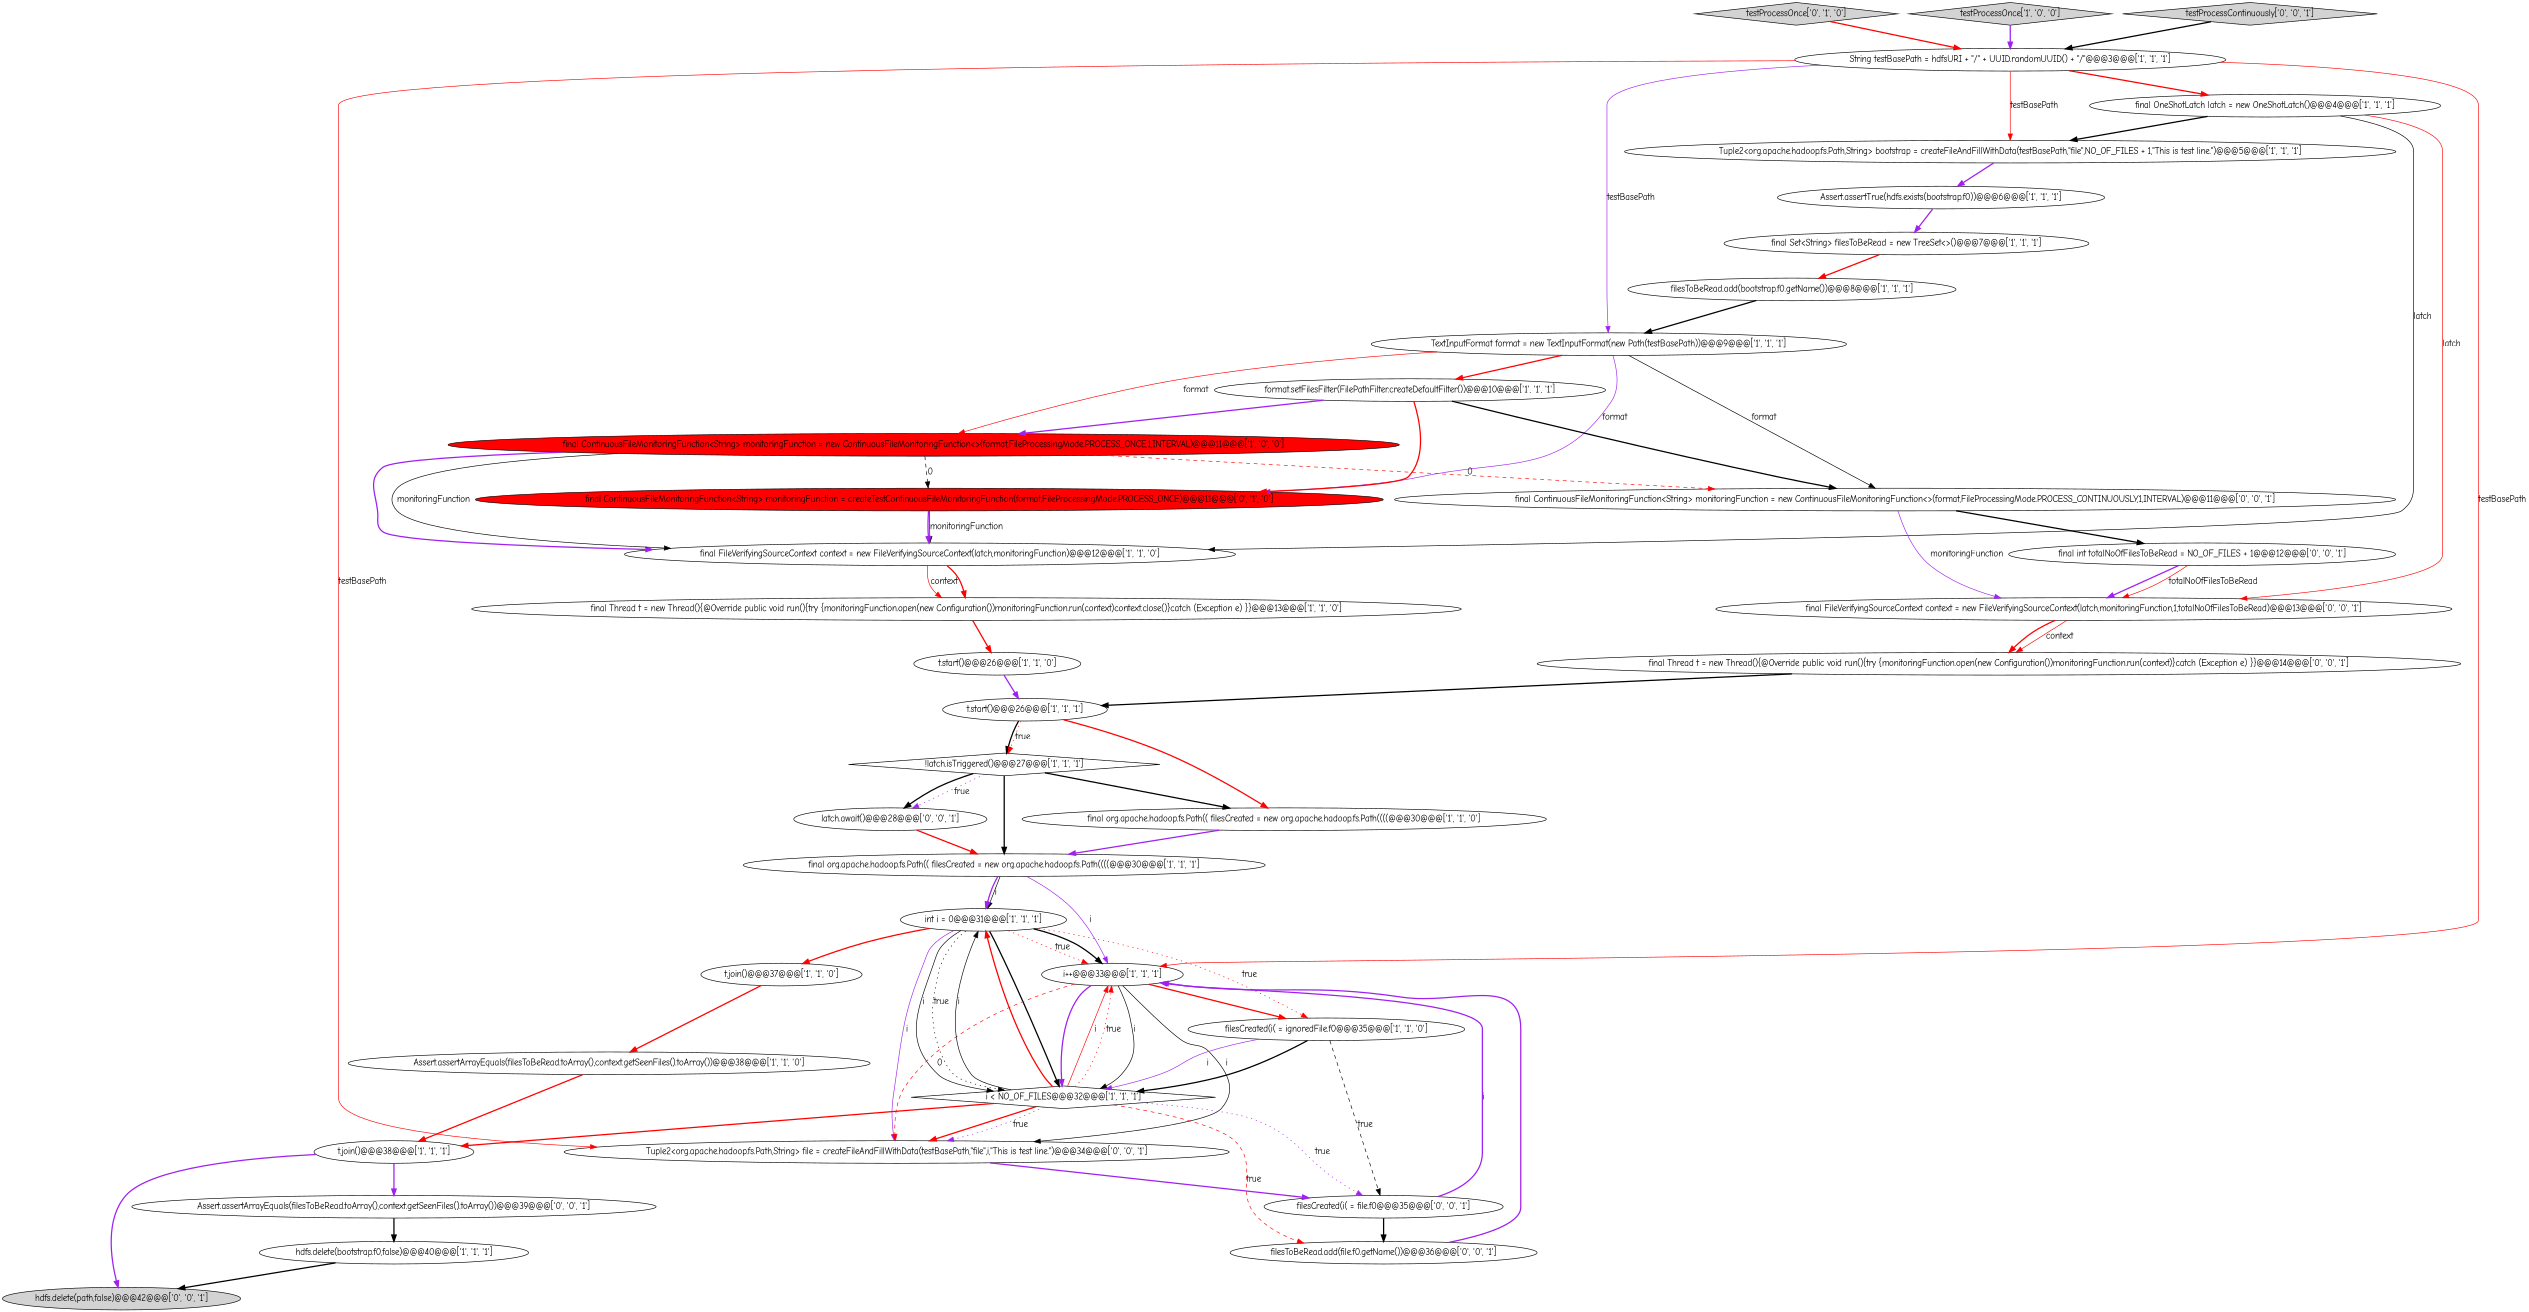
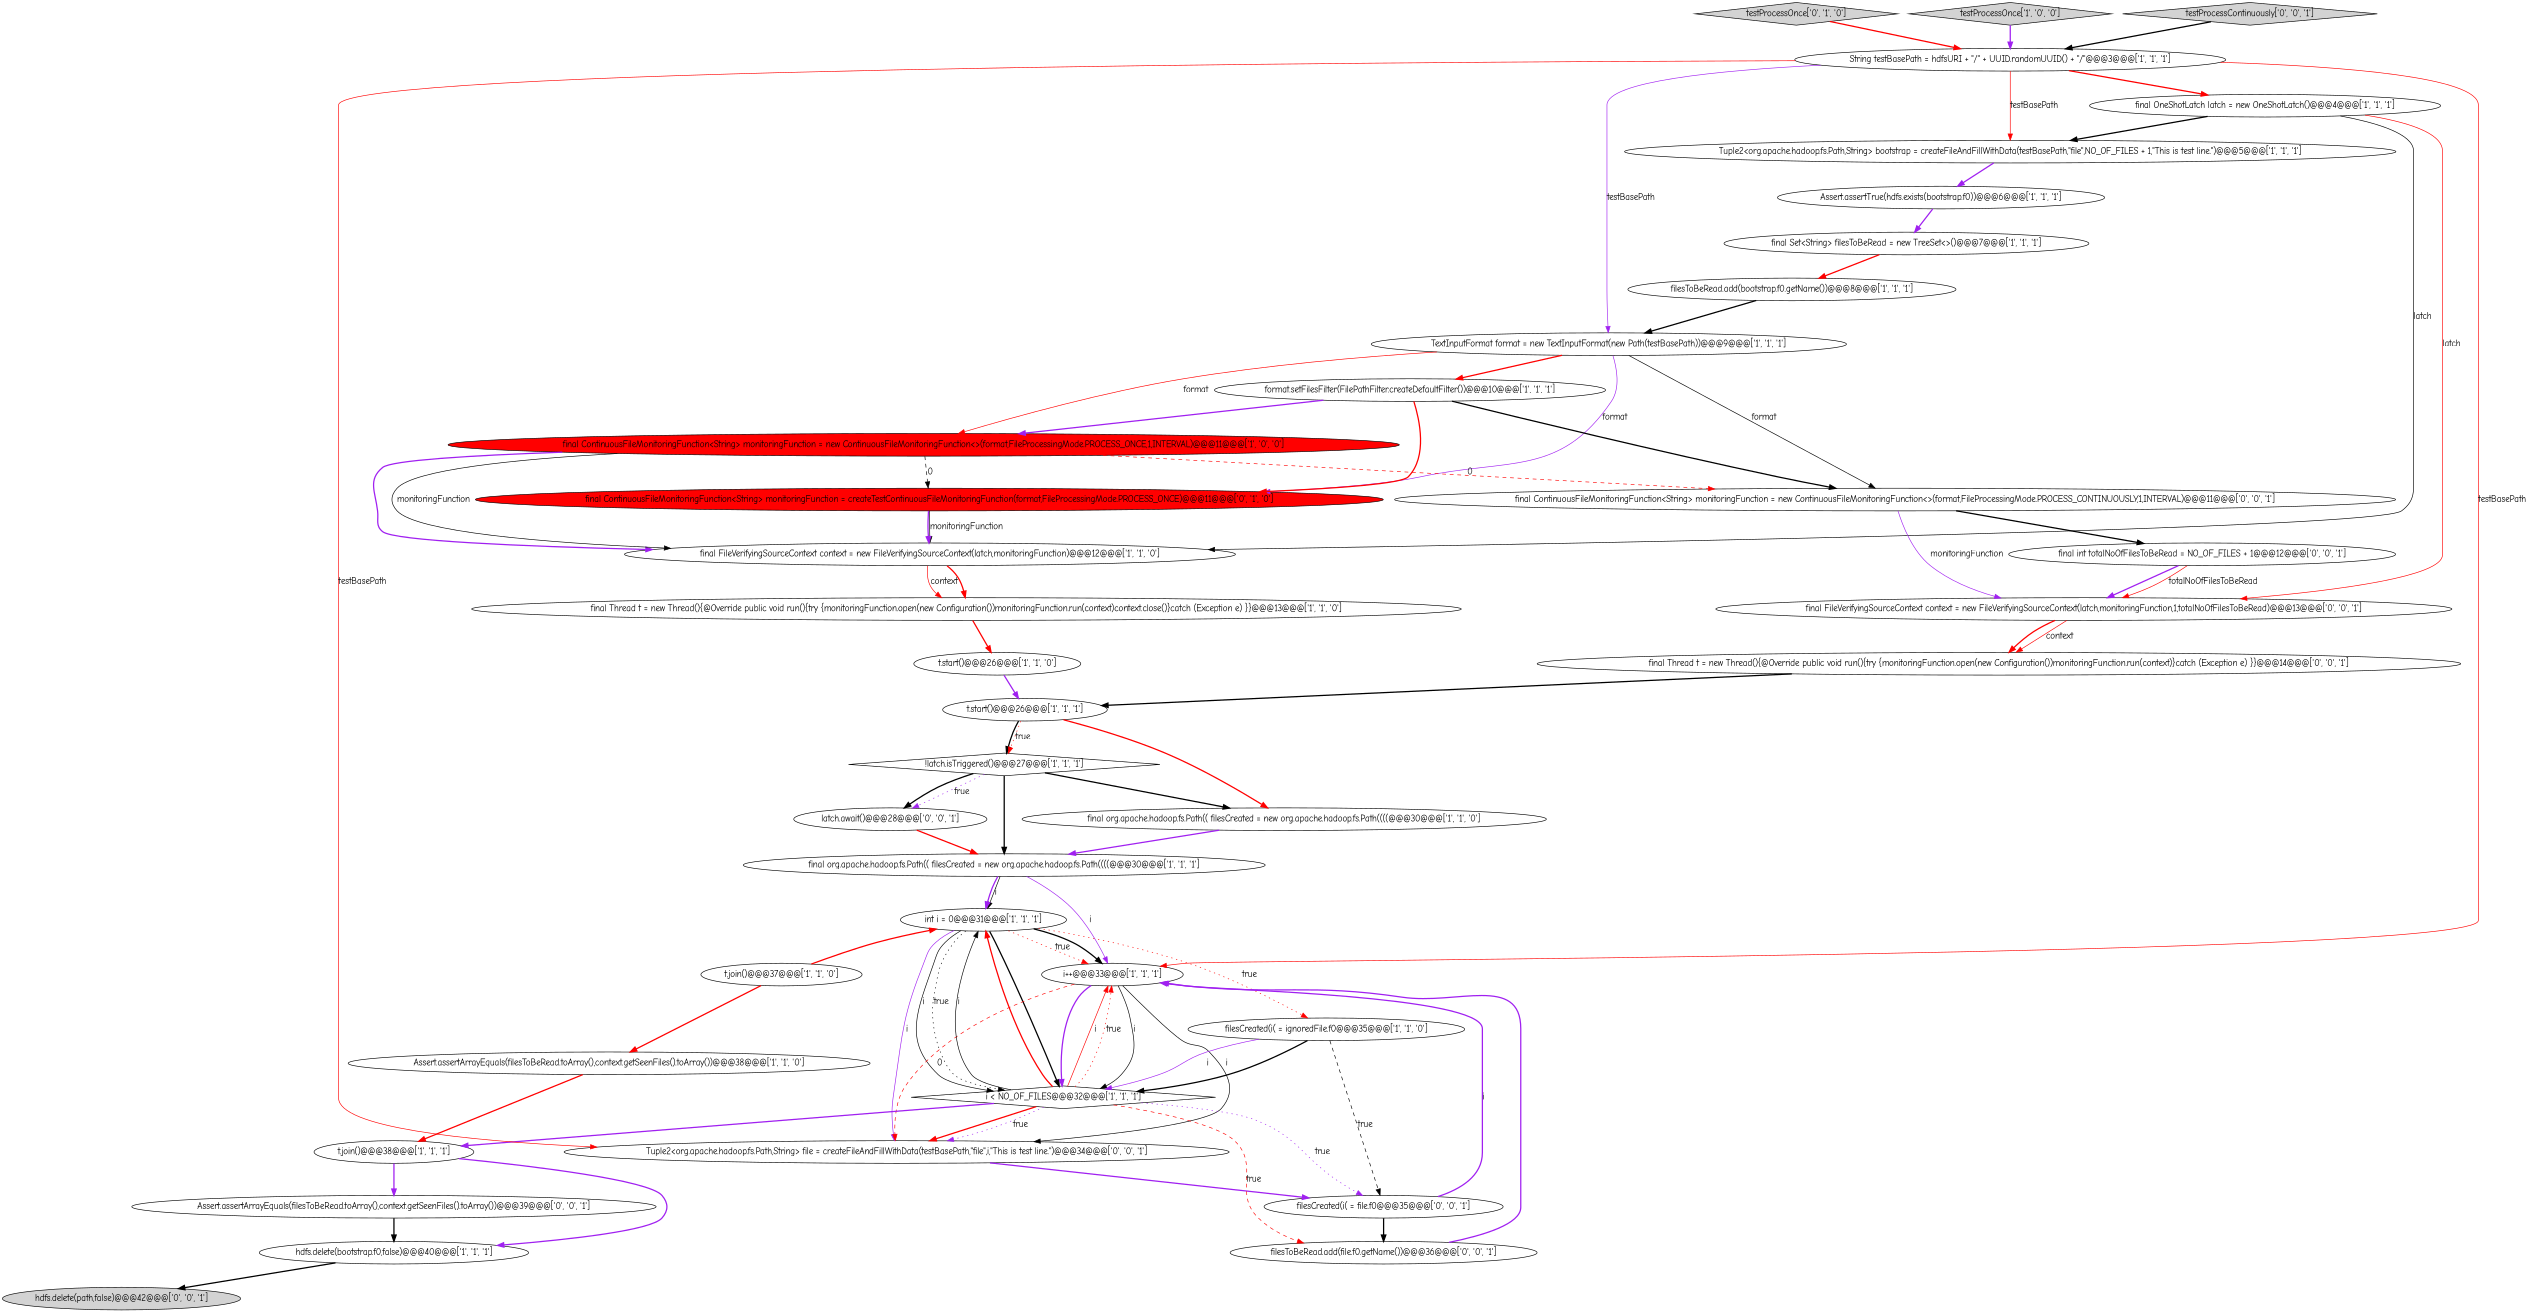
edge "int i = 0@@@31@@@['1', '1', '1']" -> "t.join()@@@37@@@['1', '1', '0']": reversed
edge "i++@@@33@@@['1', '1', '1']" -> "filesCreated(i( = ignoredFile.f0@@@35@@@['1', '1', '0']": removed
edge "i < NO_OF_FILES@@@32@@@['1', '1', '1']" -> "t.join()@@@38@@@['1', '1', '1']": color red -> purple
edge "t.join()@@@38@@@['1', '1', '1']" -> "hdfs.delete(path,false)@@@42@@@['0', '0', '1']": now "t.join()@@@38@@@['1', '1', '1']" -> "hdfs.delete(bootstrap.f0,false)@@@40@@@['1', '1', '1']"
